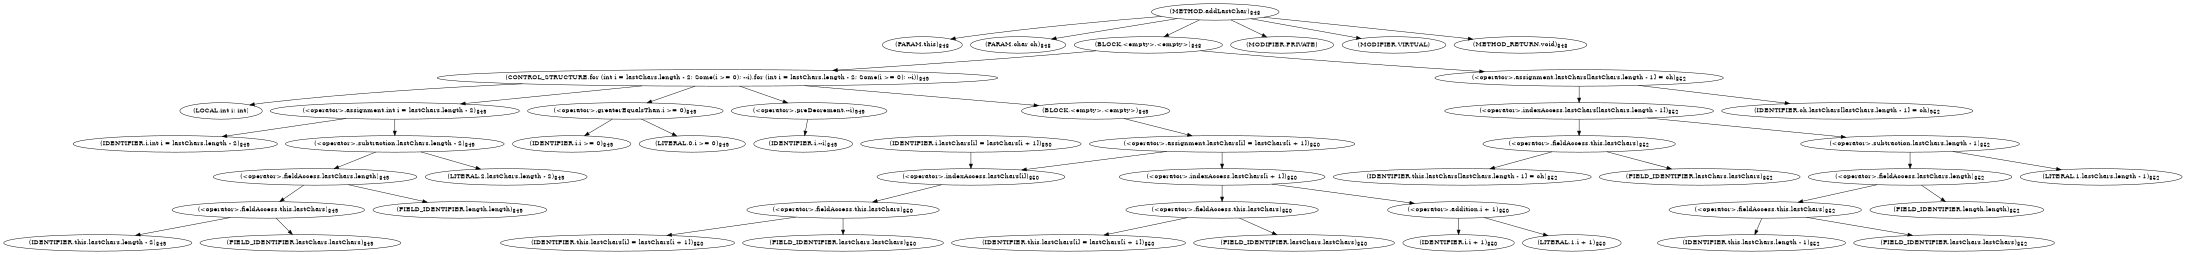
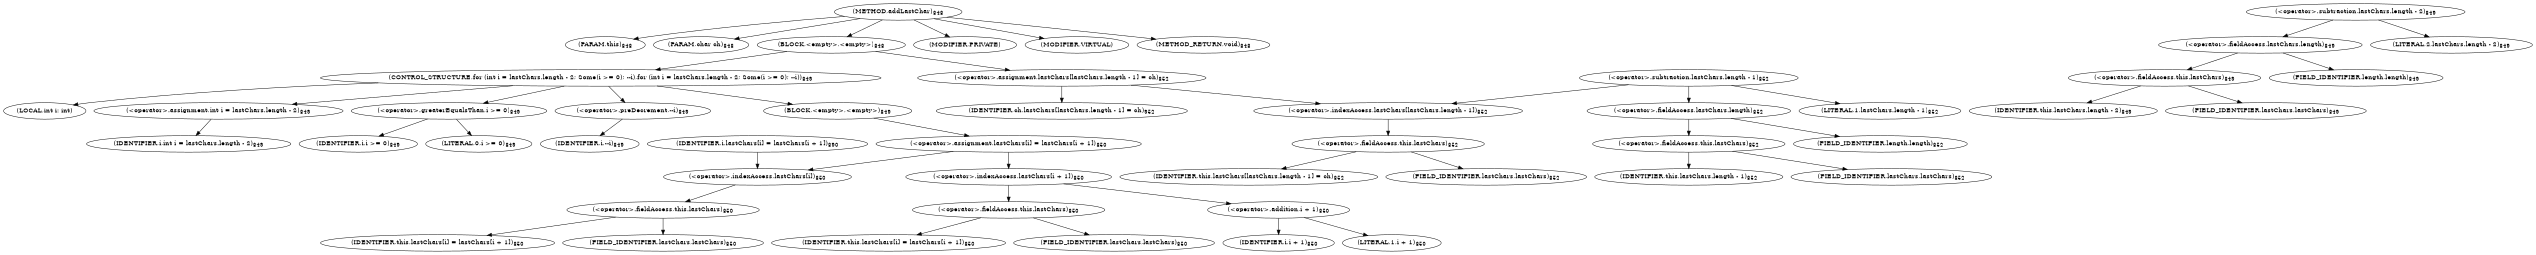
node "(<operator>.preDecrement,--i)": text "949" -> "849"
edge "(<operator>.assignment,int i = lastChars.length - 2)" -> "(<operator>.subtraction,lastChars.length - 2)": removed
edge "(<operator>.indexAccess,lastChars[lastChars.length - 1])" -> "(<operator>.subtraction,lastChars.length - 1)": reversed
